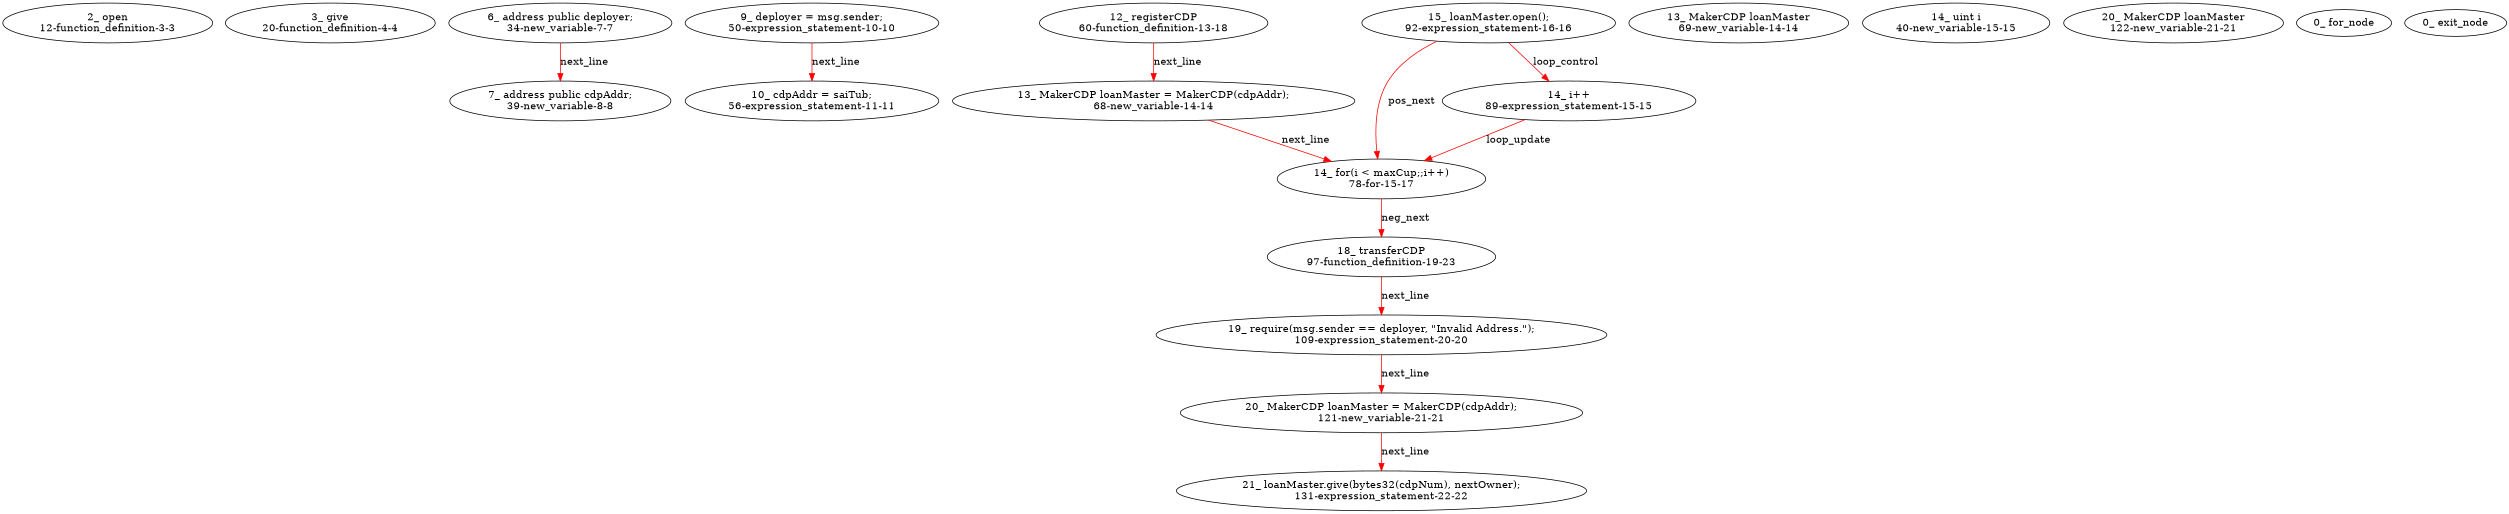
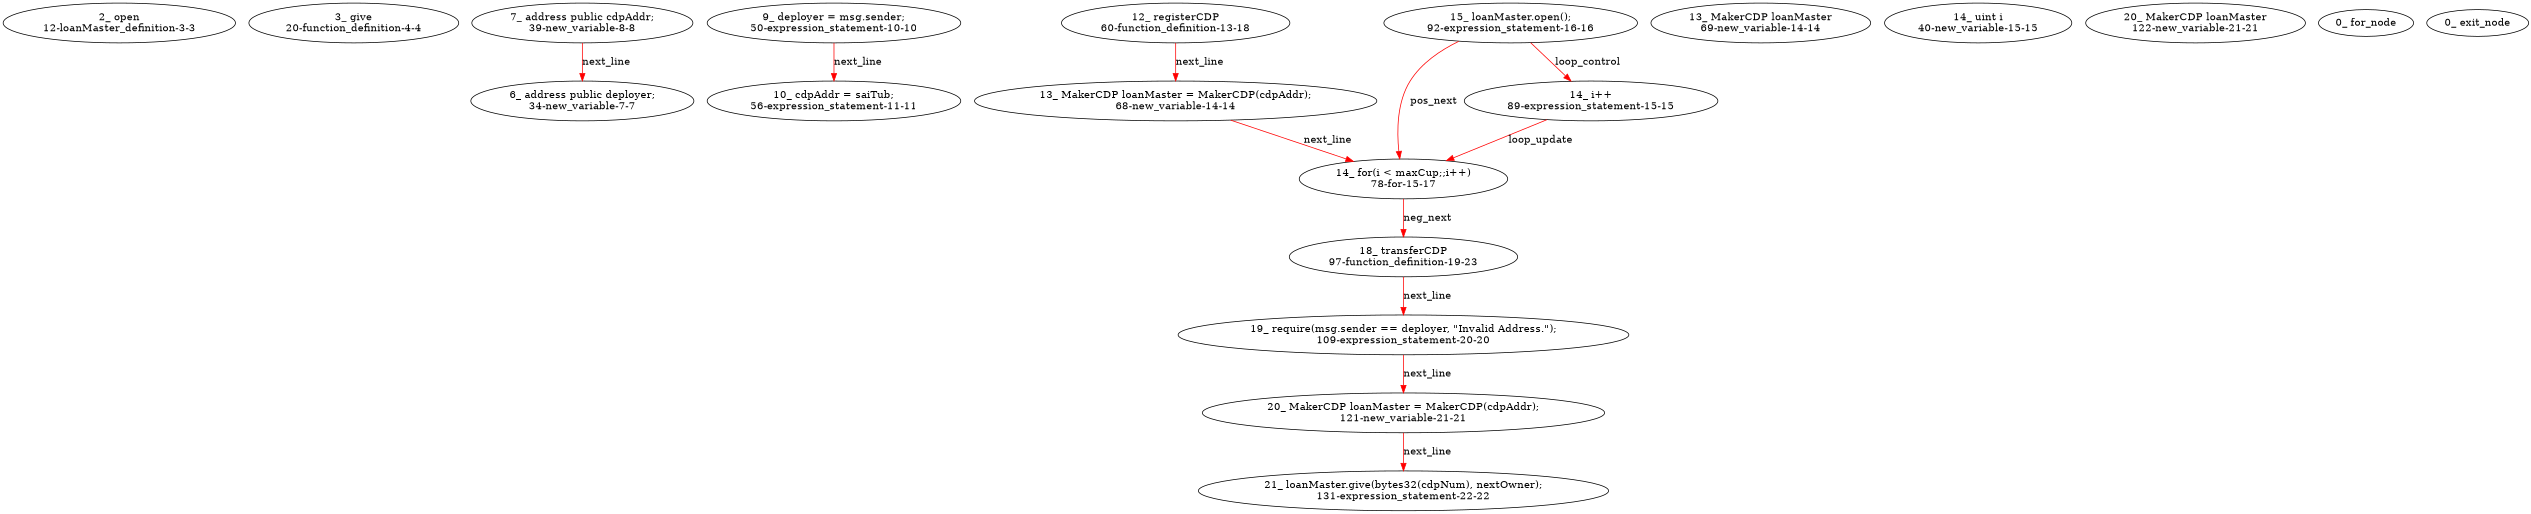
node "2_ open 12-function_definition-3-3": label "2_ open 12-function_definition-3-3" -> "2_ open 12-loanMaster_definition-3-3"
edge "6_ address public deployer; 34-new_variable-7-7" -> "7_ address public cdpAddr; 39-new_variable-8-8": reversed
